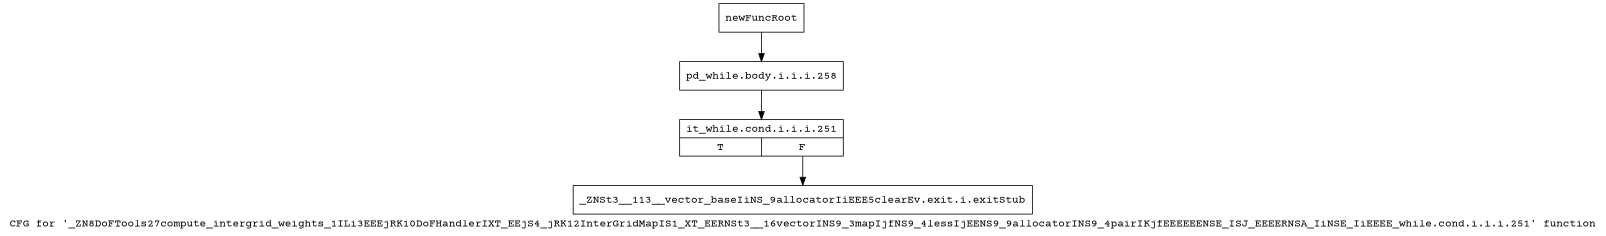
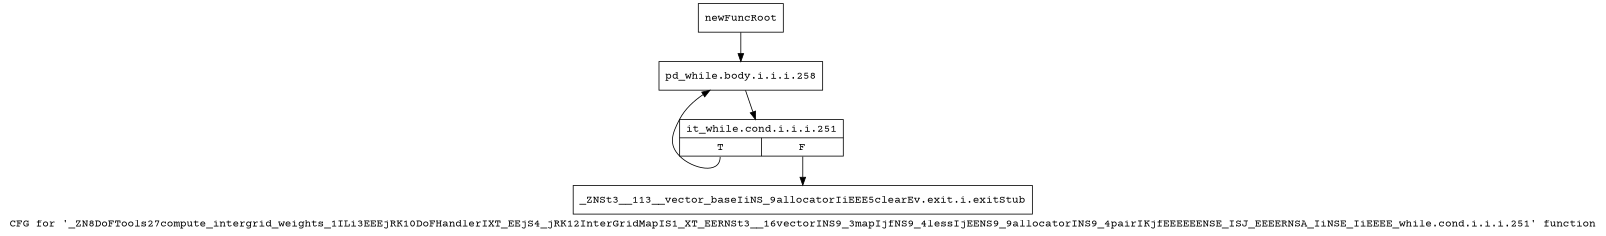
edge "it_while.cond.i.i.i.251" -> "pd_while.body.i.i.i.258": added
